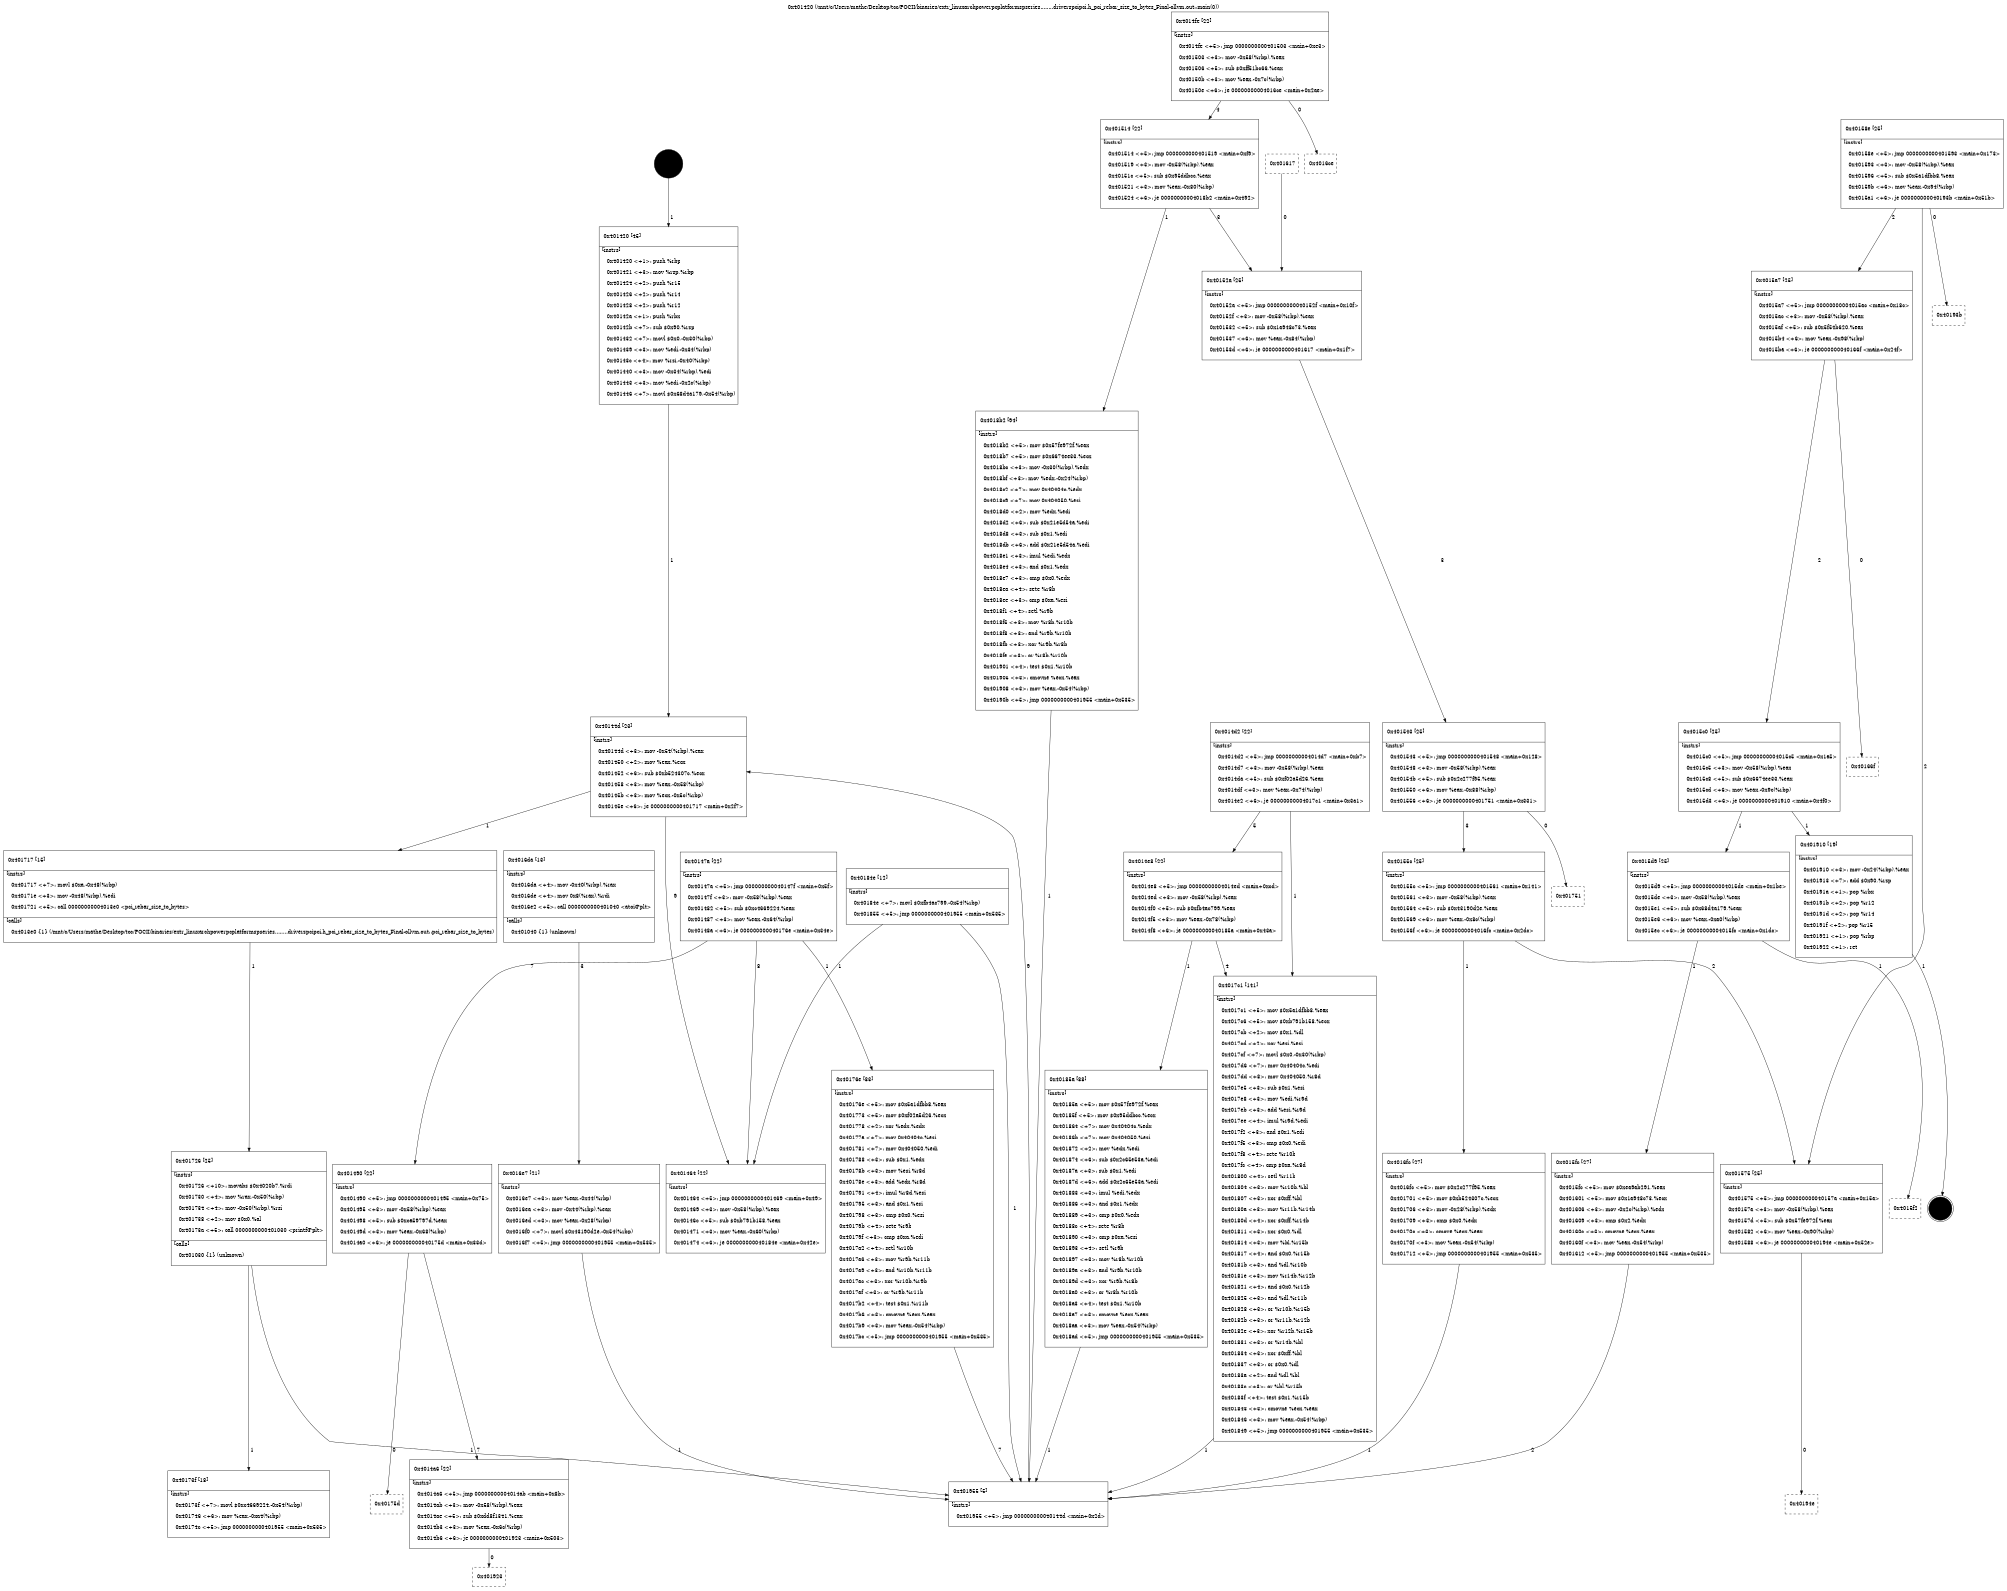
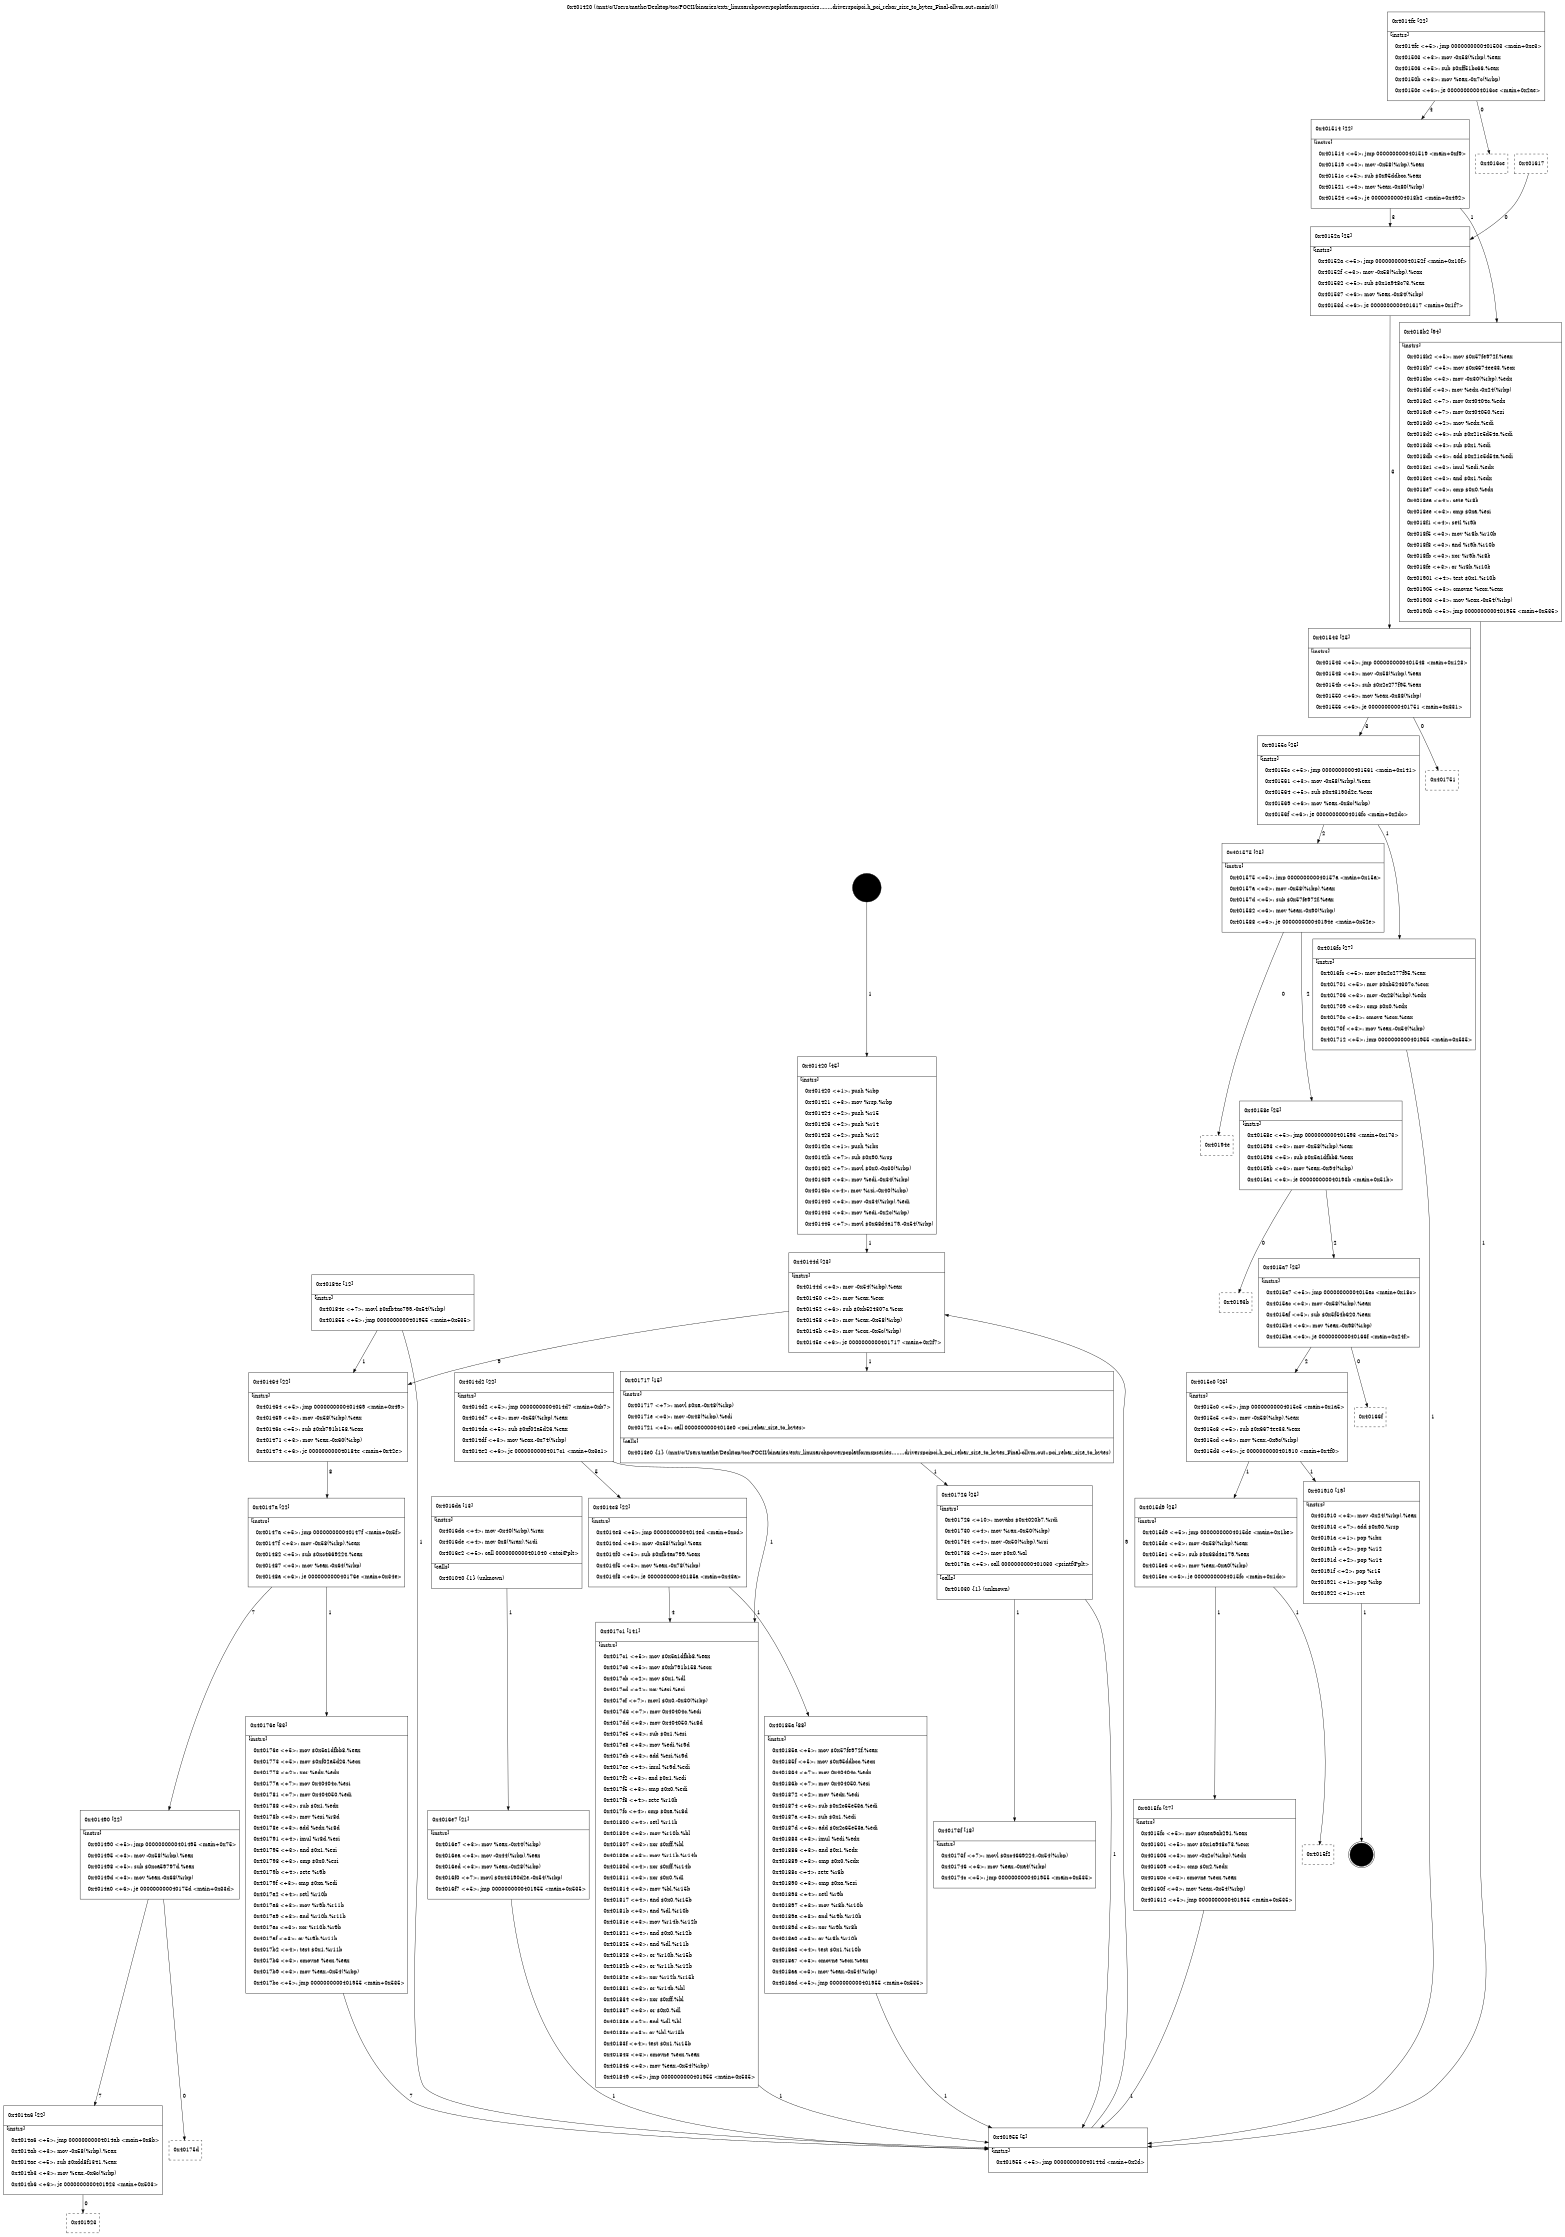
edge "0x40158e [25]" -> "0x401575 [25]": reversed
edge "0x4016da [13]" -> "0x4016e7 [21]": label " 3" -> " 1"
edge "0x40147a [22]" -> "0x401464 [22]": reversed
edge "0x4015fc [27]" -> "0x401955 [5]": label " 2" -> " 1"
